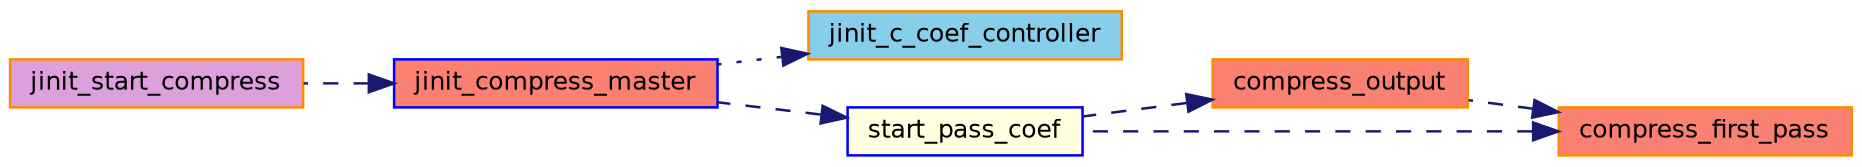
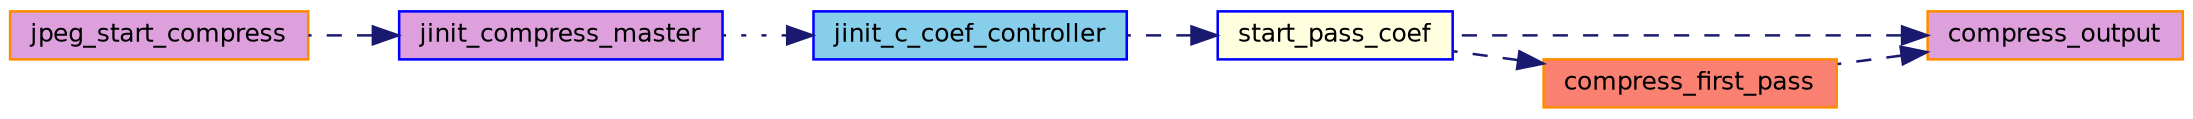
node "jinit_c_coef_controller": color darkorange -> blue
node "jinit_start_compress": label "jinit_start_compress" -> "jpeg_start_compress"
node "jinit_compress_master": fillcolor salmon -> plum
node "compress_output": fillcolor salmon -> plum
edge "compress_output" -> "compress_first_pass": reversed
edge "jinit_compress_master" -> "start_pass_coef": now "jinit_c_coef_controller" -> "start_pass_coef"
